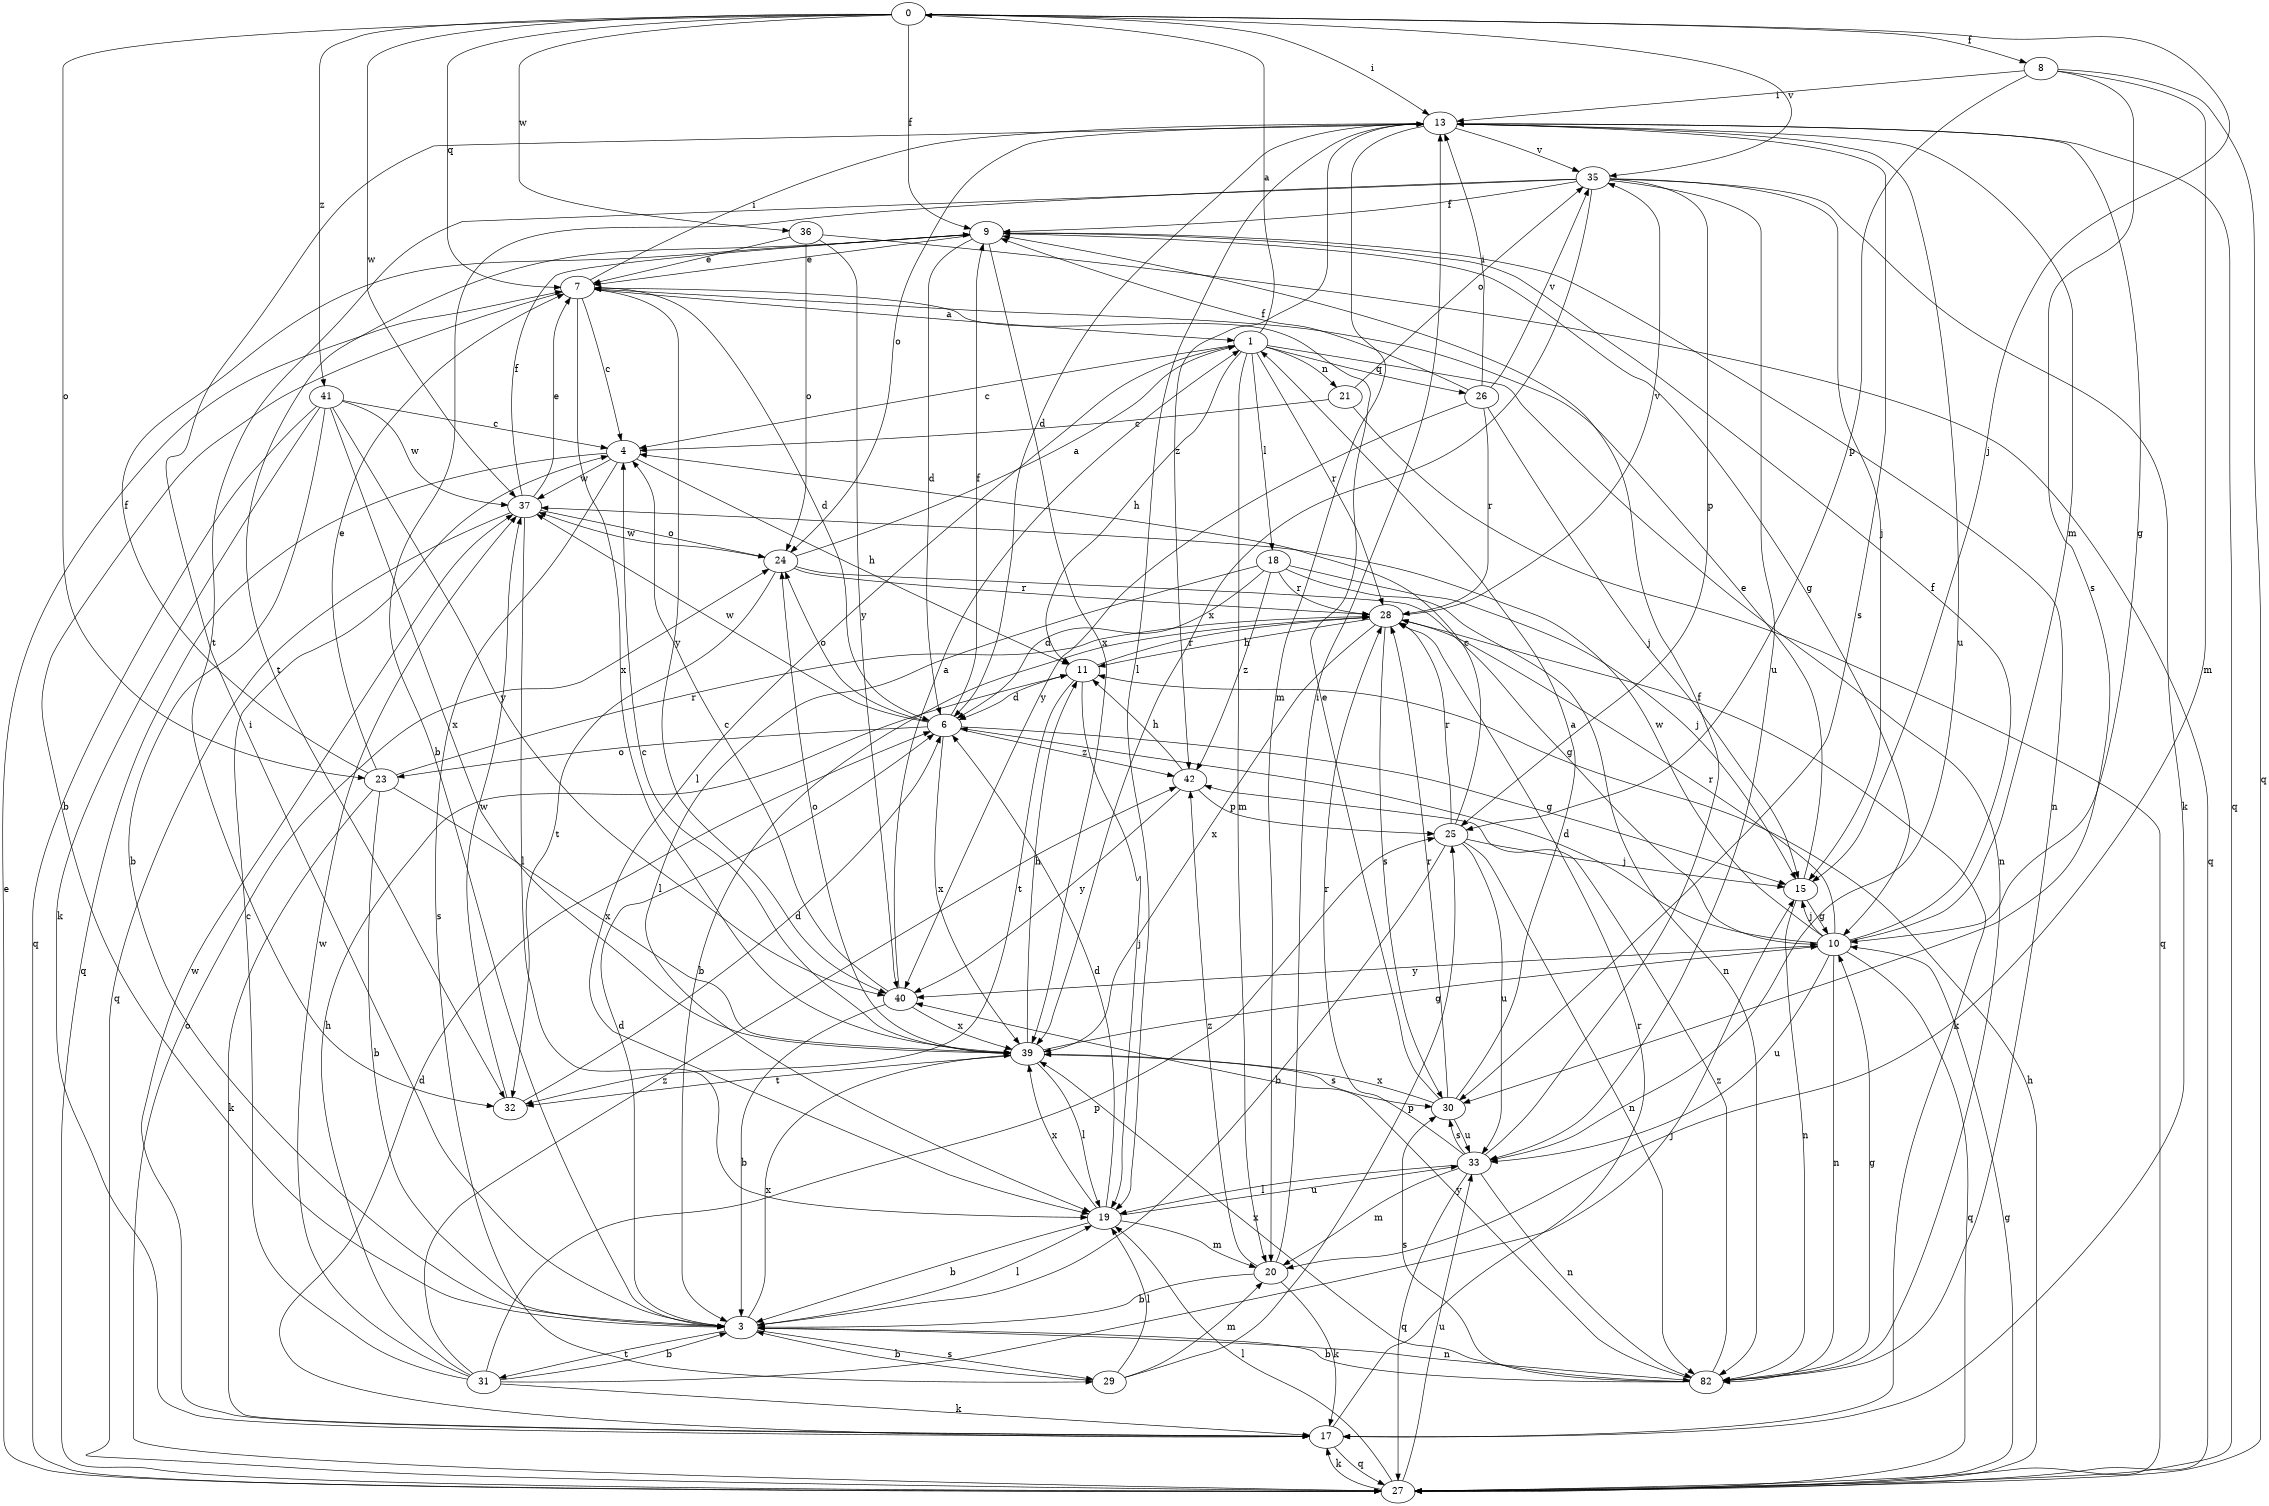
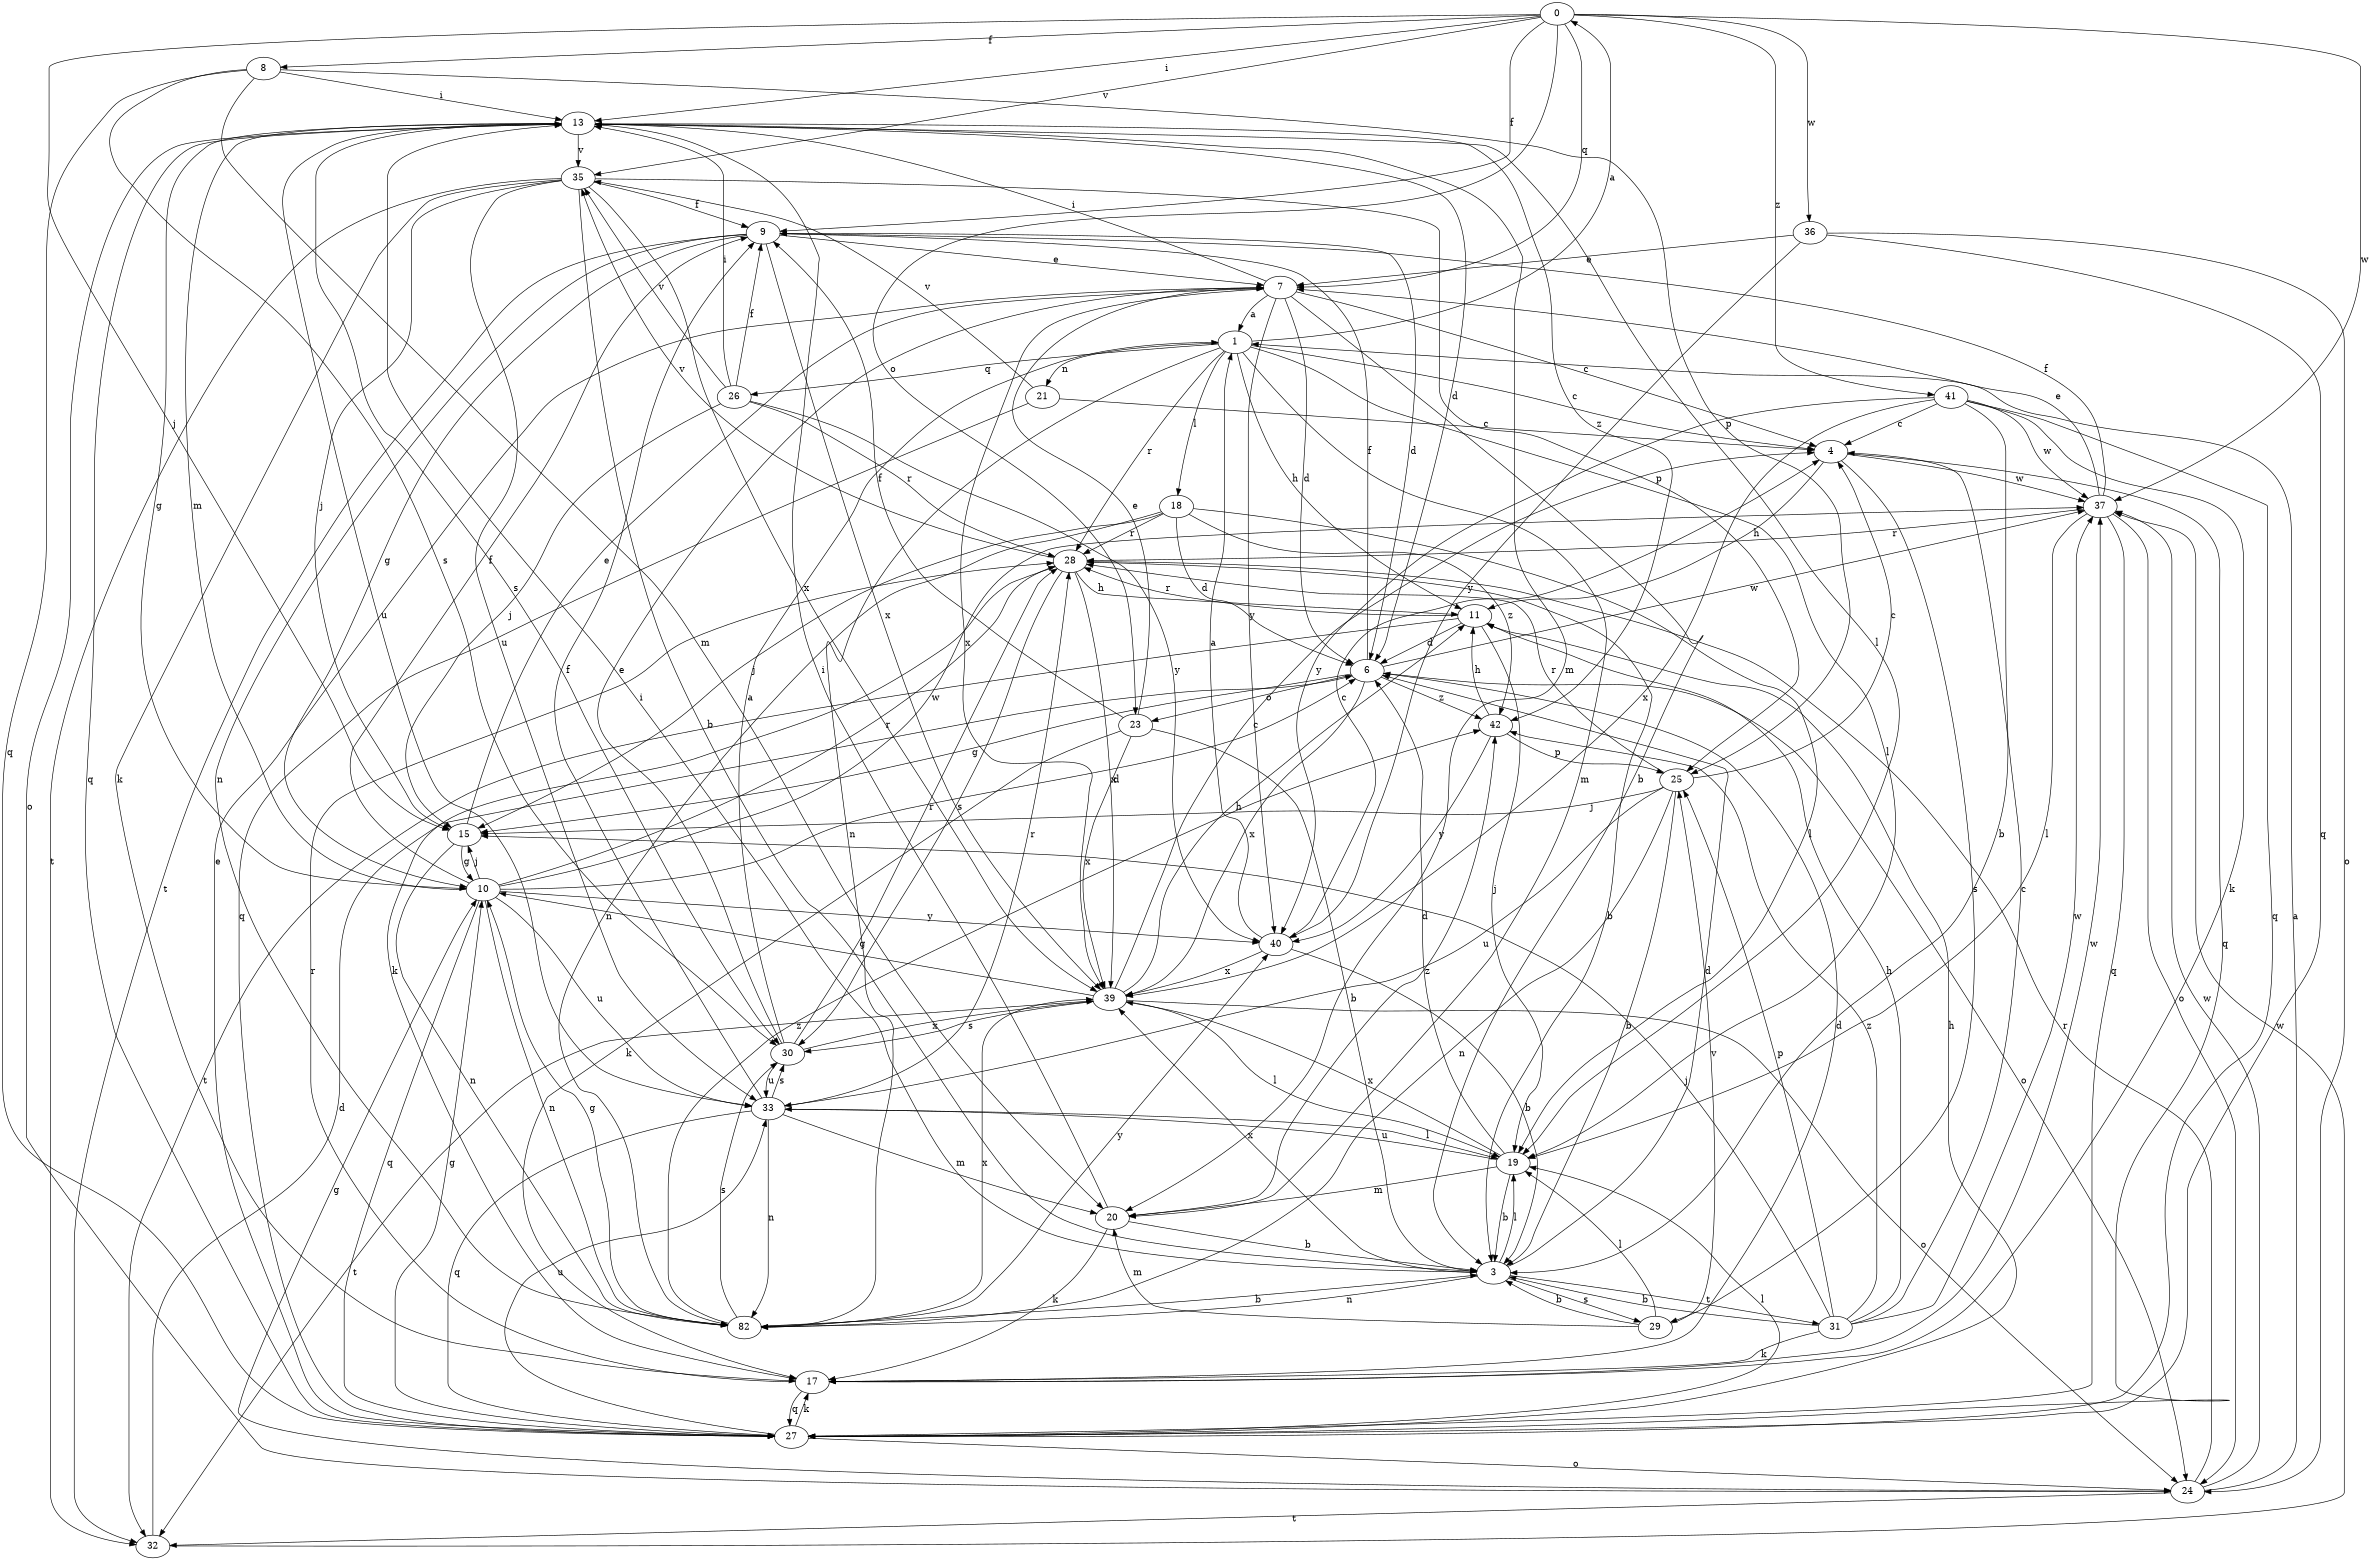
edge "21" -> "35": label "o" -> "v"
edge "23" -> "28": now "37" -> "28"
edge "29" -> "25": label "p" -> "v"
